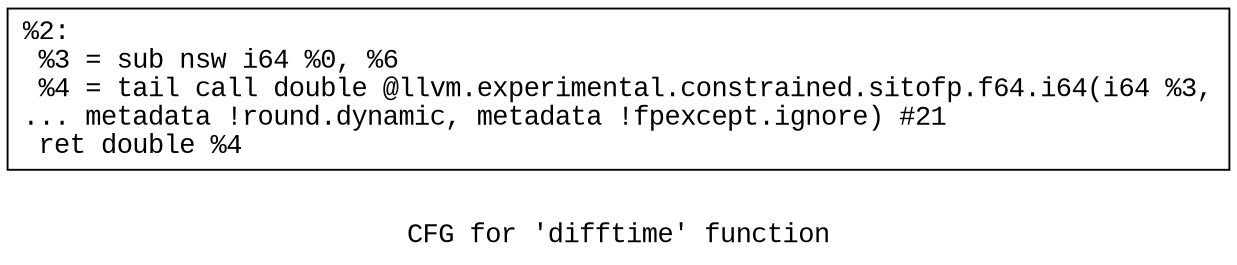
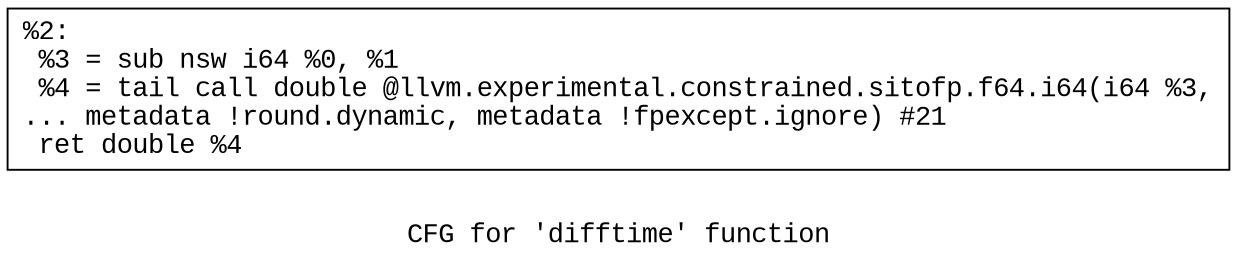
node "%2:": text "%3 = sub nsw i64 %0, %6" -> "%3 = sub nsw i64 %0, %1"
